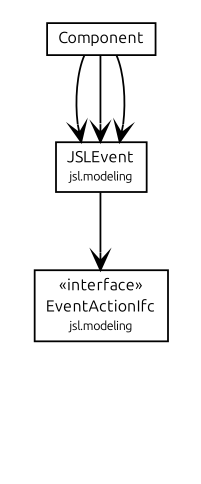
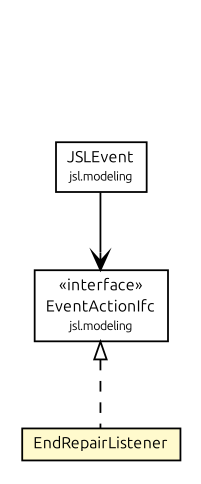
node "Component": removed
node "EndRepairListener": added
